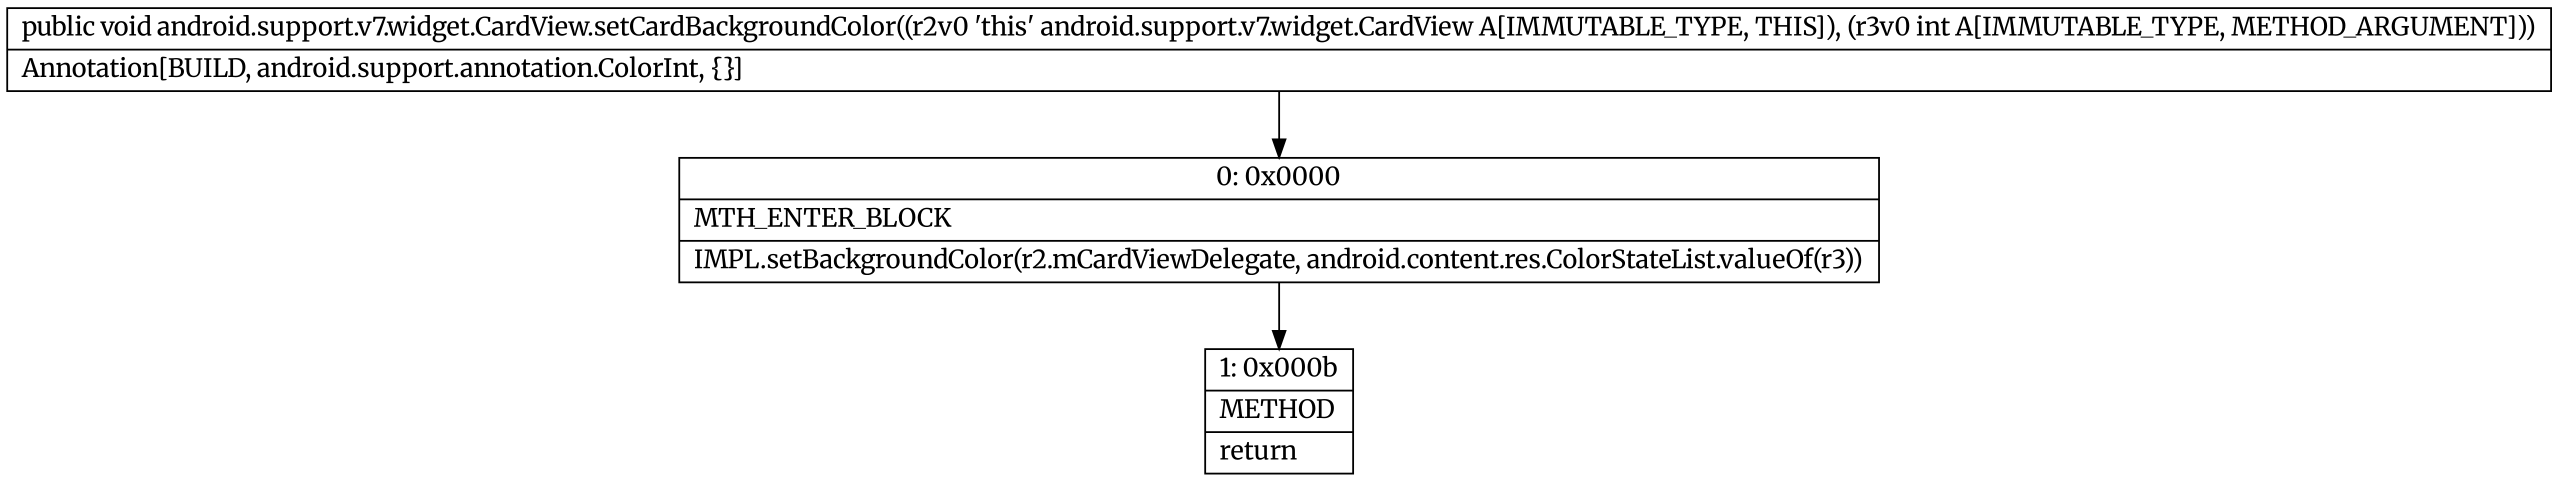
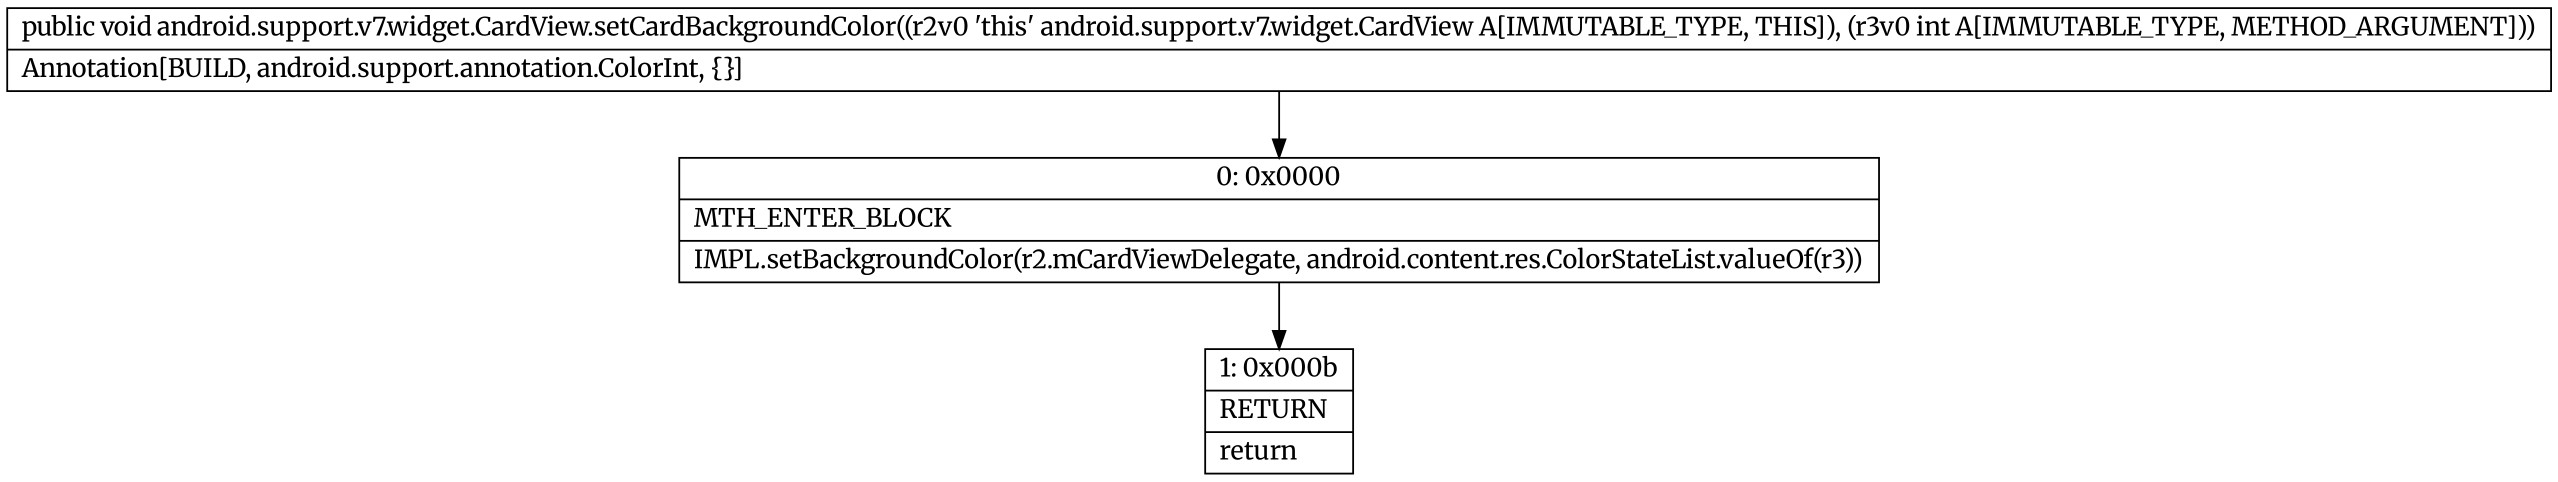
node "1: 0x000b": text "METHOD" -> "RETURN"
